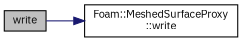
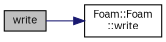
node "Foam::MeshedSurfaceProxy ::write": label "Foam::MeshedSurfaceProxy ::write" -> "Foam::Foam ::write"
